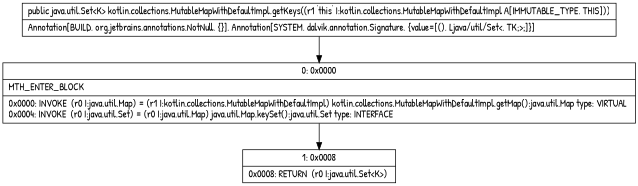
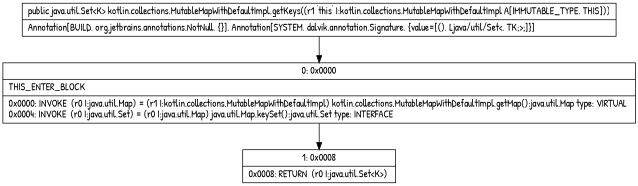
node "0: 0x0000": text "MTH_ENTER_BLOCK" -> "THIS_ENTER_BLOCK"
